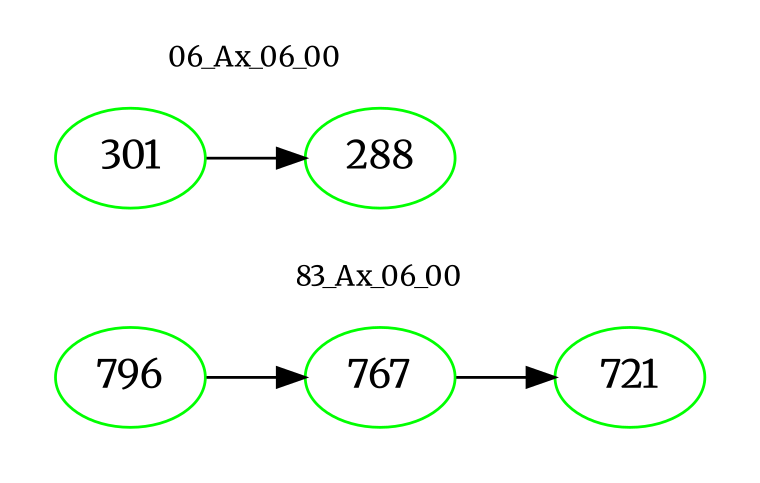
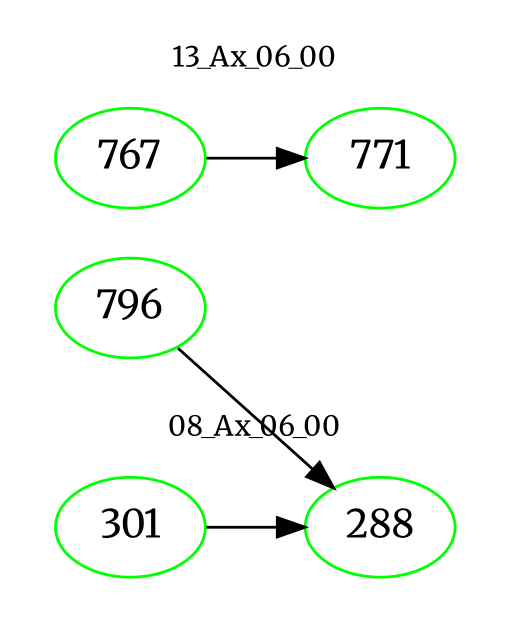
cluster "06_Ax_06_00": label "06_Ax_06_00" -> "08_Ax_06_00"
cluster "83_Ax_06_00": label "83_Ax_06_00" -> "13_Ax_06_00"
edge "796" -> "767": now "796" -> "288"
node "721": label "721" -> "771"
